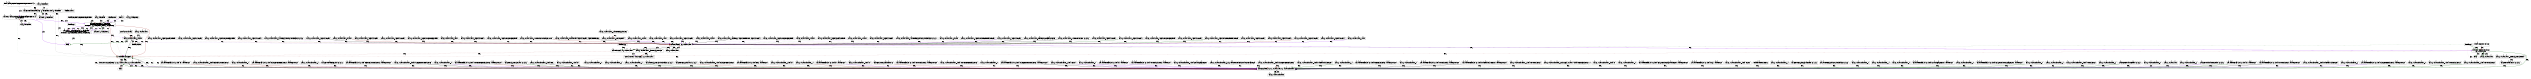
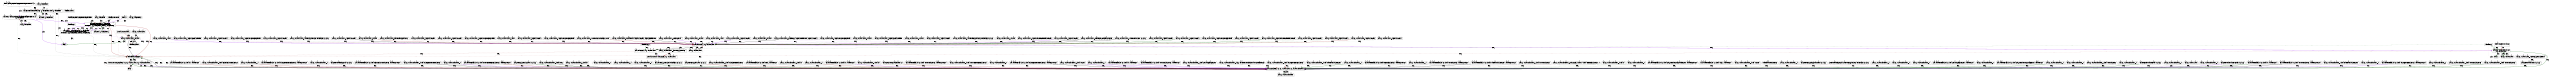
node "(Identifier,NULL)": label "(Identifier,NULL)" -> "(Identifier,UNMOUNT)"
edge "(Call,Irp->IoStatus.Status = AbortBootEncryptionSetup())" -> "(Call,Irp->IoStatus.Status = GetSetupResult())": now "(Call,Irp->IoStatus.Status = AbortBootEncryptionSetup())" -> "(Call,NT_SUCCESS (Irp->IoStatus.Status))"
node "(Call,StartBootEncryptionSetup (DeviceObject, Irp, irpSp))": label "(Call,StartBootEncryptionSetup (DeviceObject, Irp, irpSp))" -> "(GetBootLoaderFingerprint,StartBootEncryptionSetup (DeviceObject, Irp, irpSp))"
